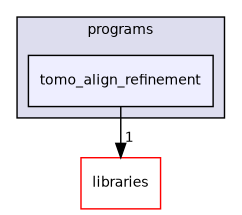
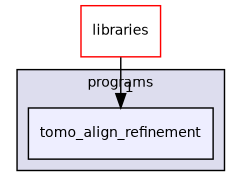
edge "tomo_align_refinement" -> "libraries": reversed
